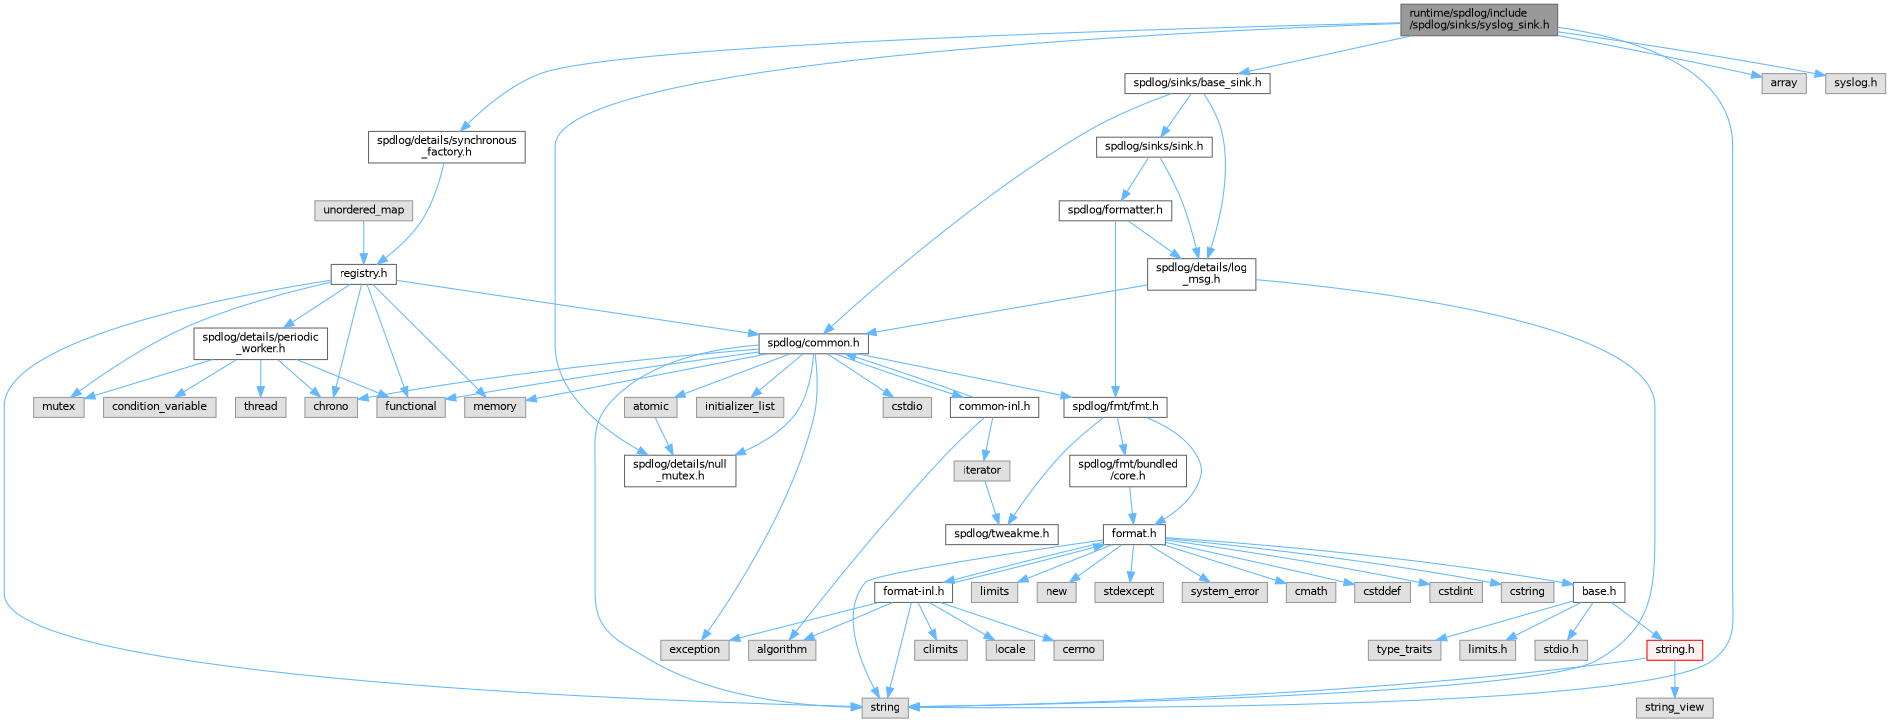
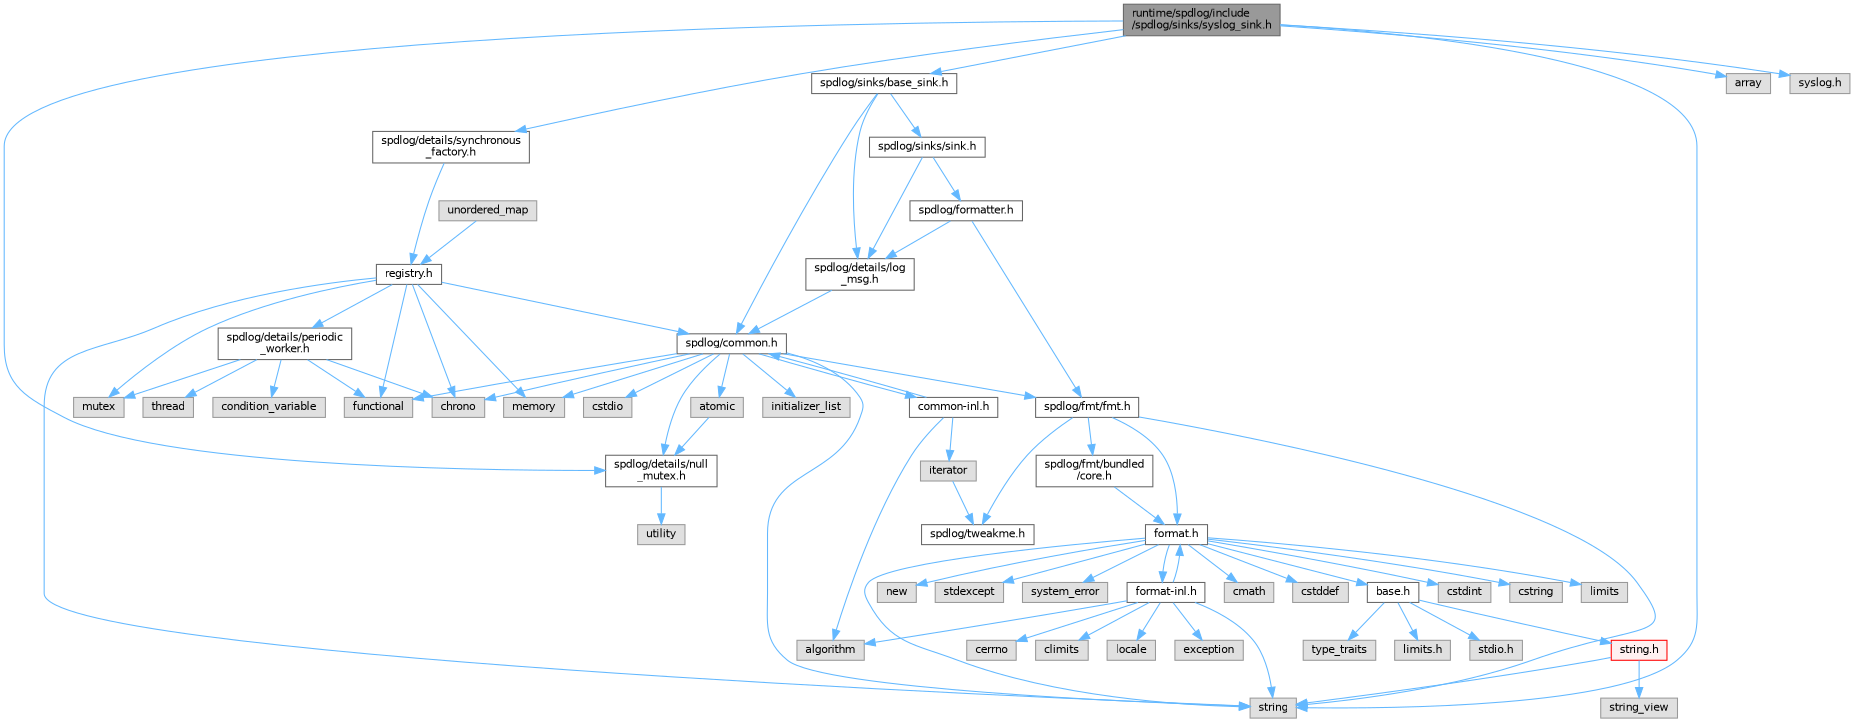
edge "spdlog/common.h" -> "exception": removed
node "utility": added
edge "spdlog/details/log _msg.h" -> "string": now "spdlog/fmt/fmt.h" -> "string"
